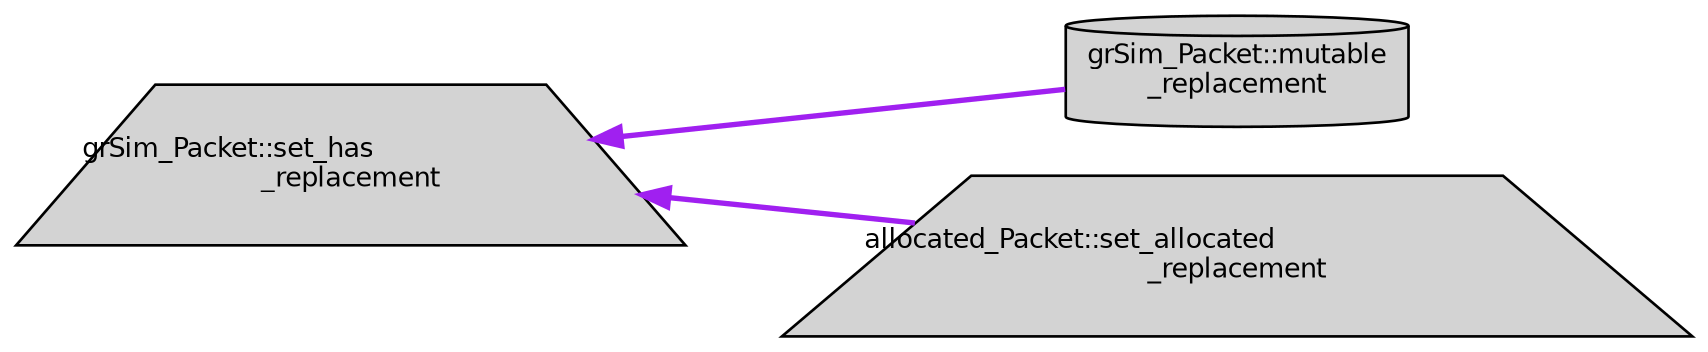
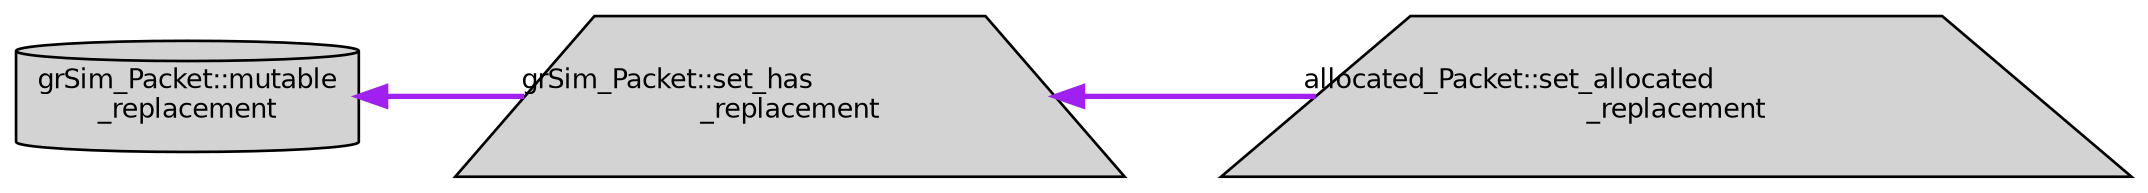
edge "grSim_Packet::mutable _replacement" -> "grSim_Packet::set_has _replacement": reversed
